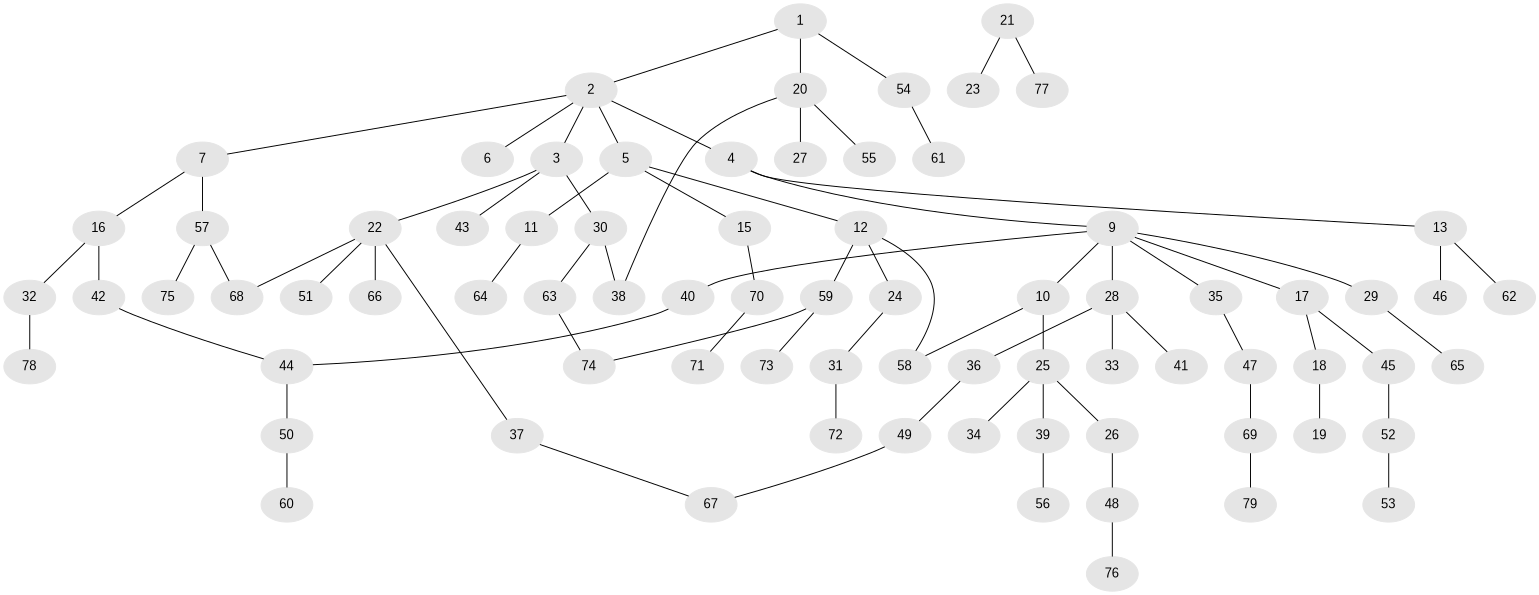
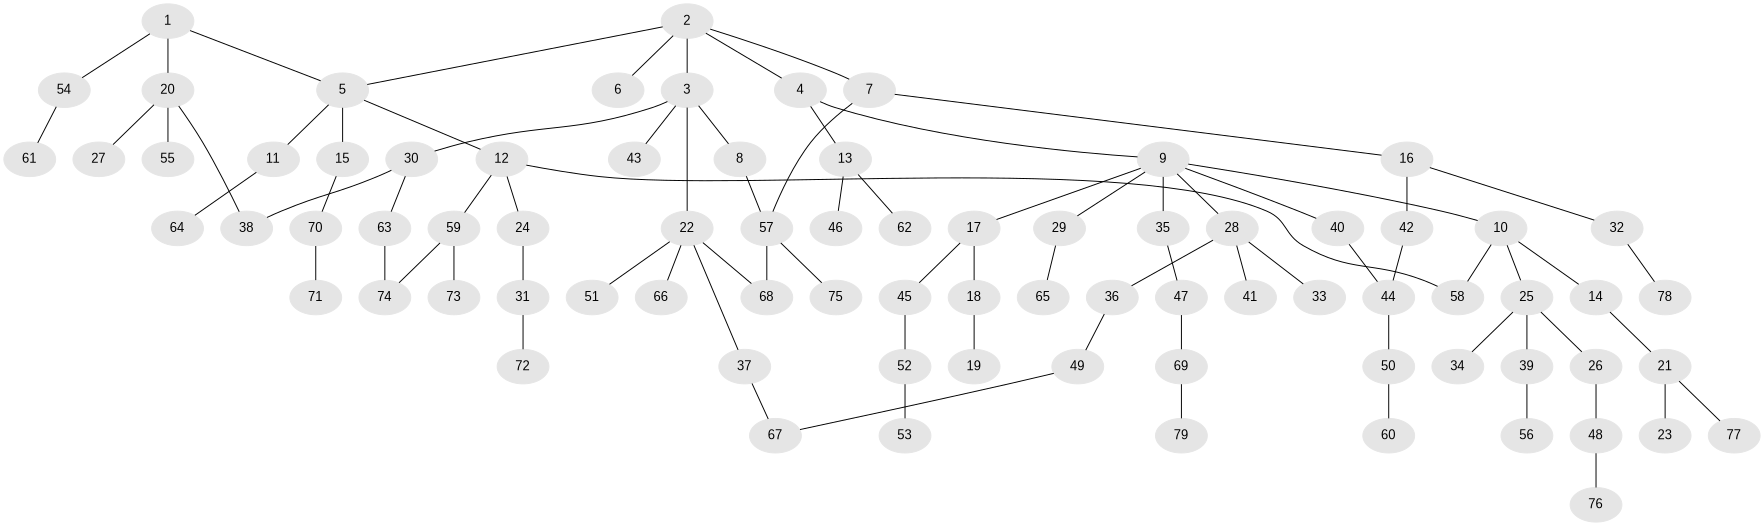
edge "1" -- "2": now "1" -- "5"
node "8": added
node "14": added
